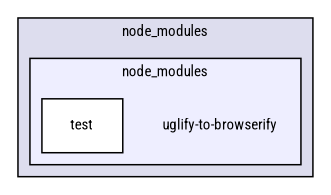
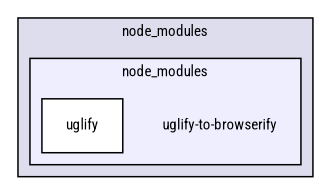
node "test": label "test" -> "uglify"
